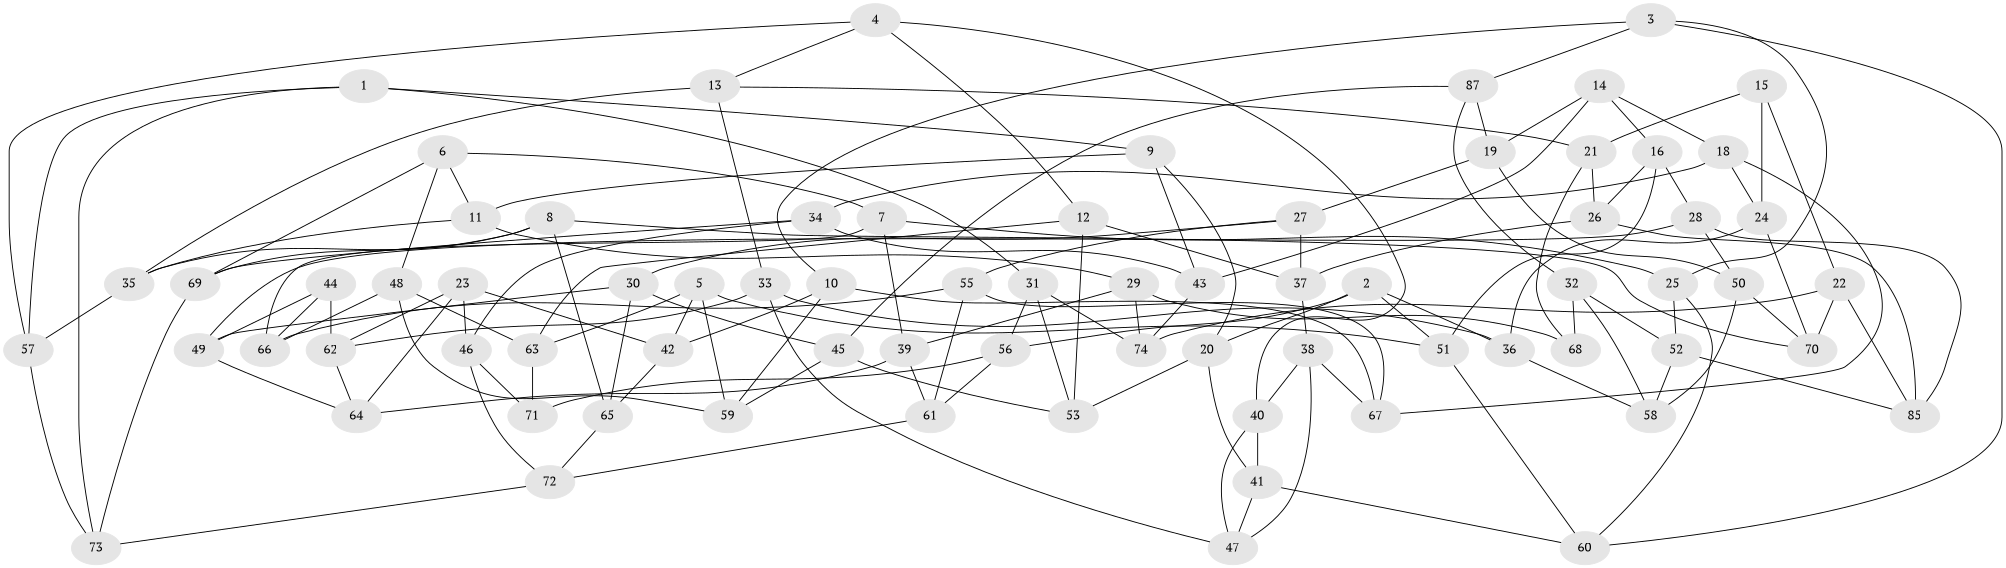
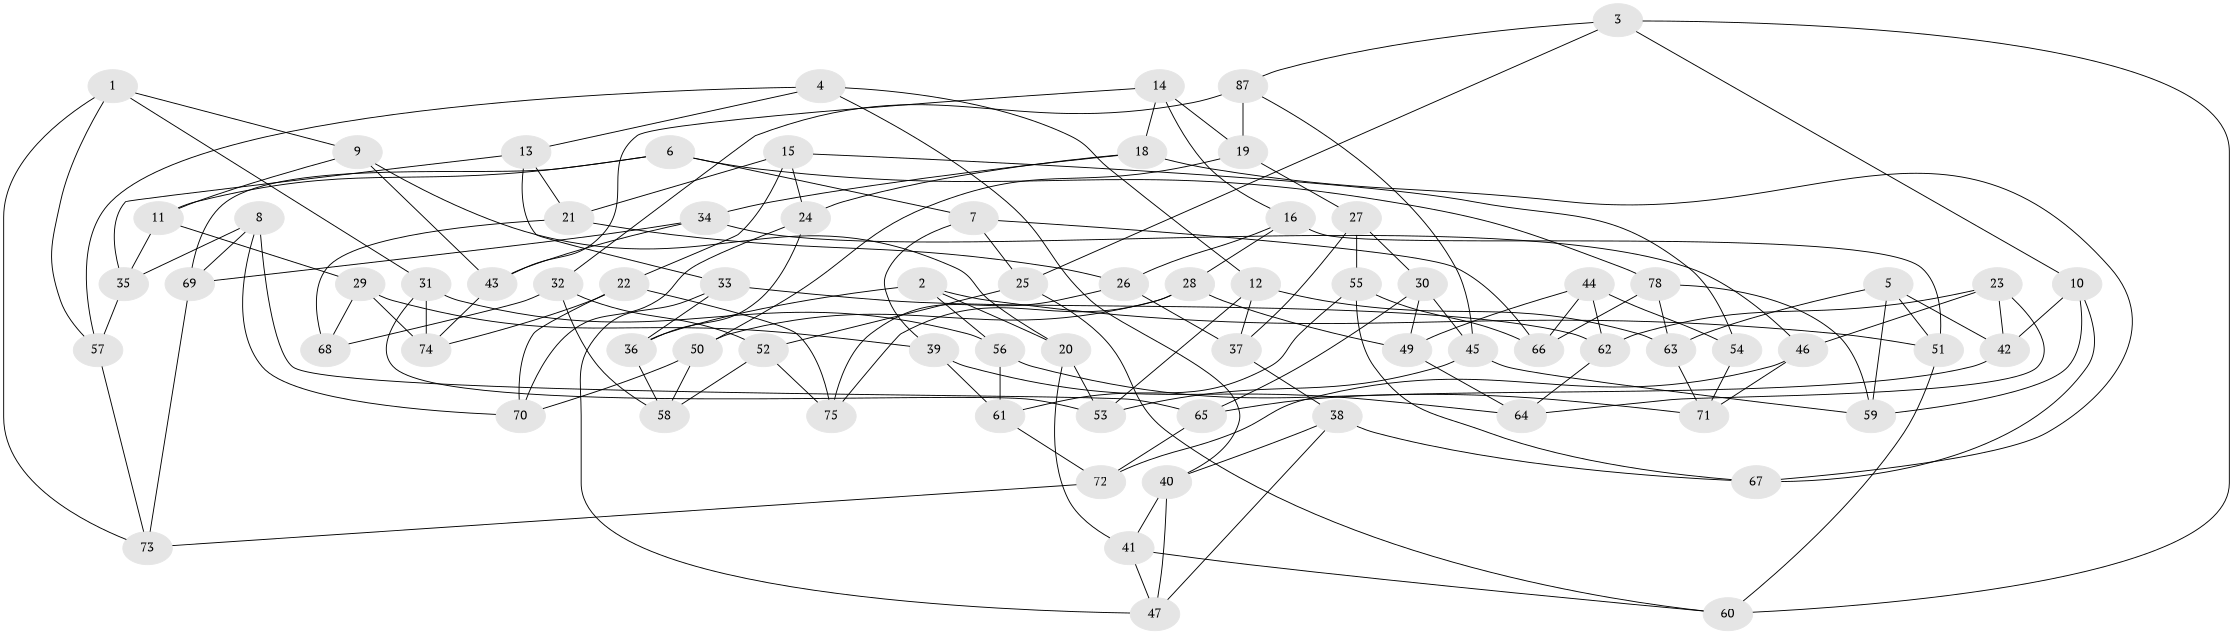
node "48": label "48" -> "78"
node "54": added
node "85": label "85" -> "75"
